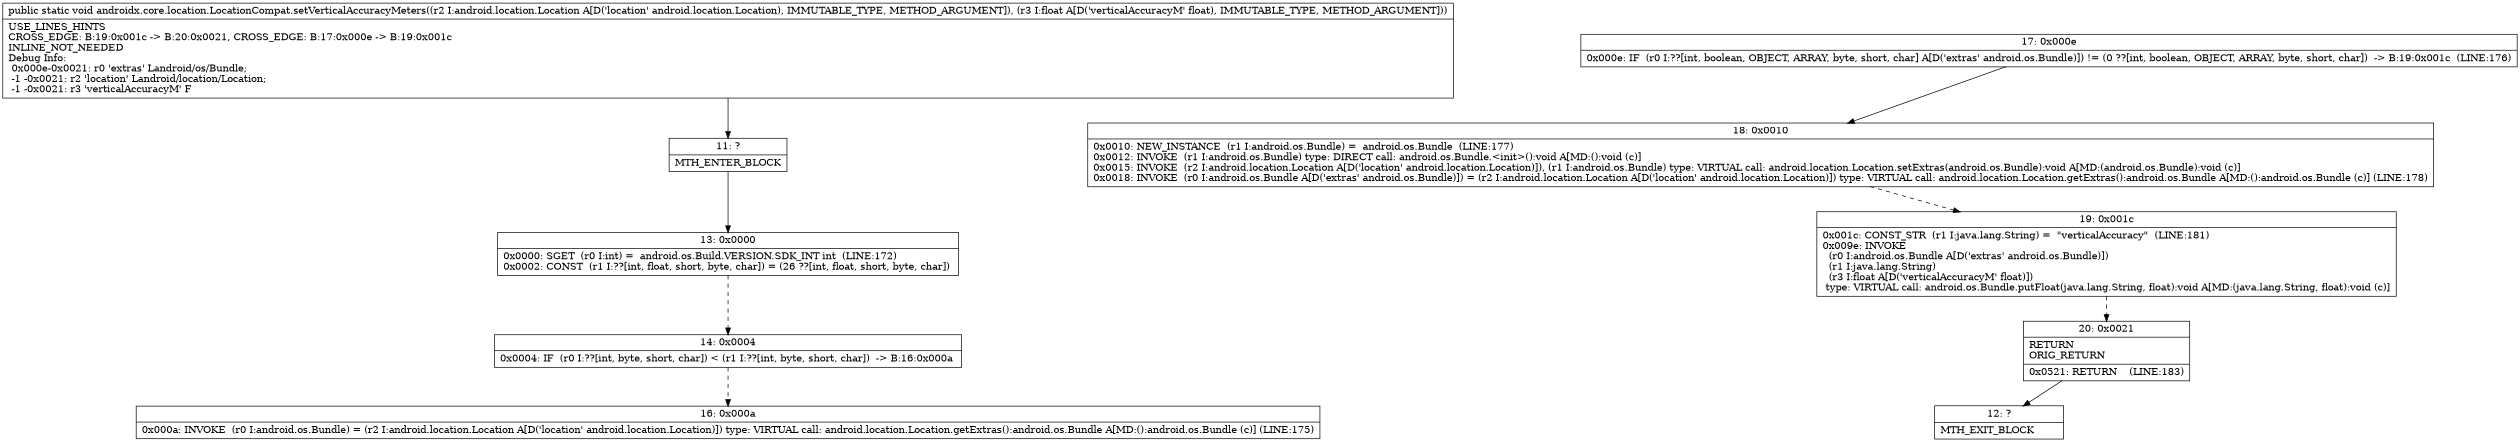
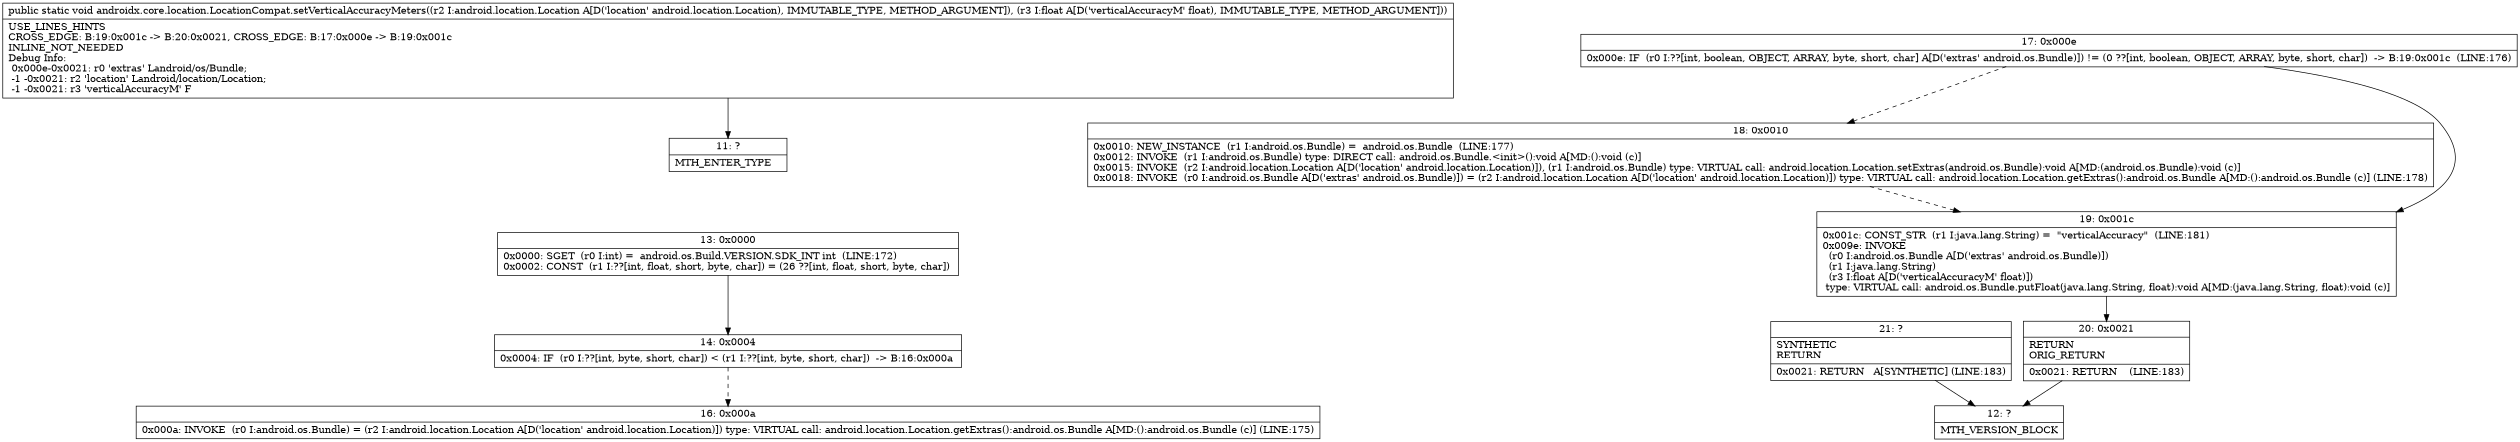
edge "17: 0x000e" -> "18: 0x0010": style solid -> dashed
edge "17: 0x000e" -> "19: 0x001c": added
node "11: ?": text "MTH_ENTER_BLOCK" -> "MTH_ENTER_TYPE"
edge "11: ?" -> "13: 0x0000": removed
edge "13: 0x0000" -> "14: 0x0004": style dashed -> solid
edge "19: 0x001c" -> "20: 0x0021": style dashed -> solid
node "21: ?": added
node "20: 0x0021": text "0x0521: RETURN    (LINE:183)" -> "0x0021: RETURN    (LINE:183)"
node "12: ?": text "MTH_EXIT_BLOCK" -> "MTH_VERSION_BLOCK"
